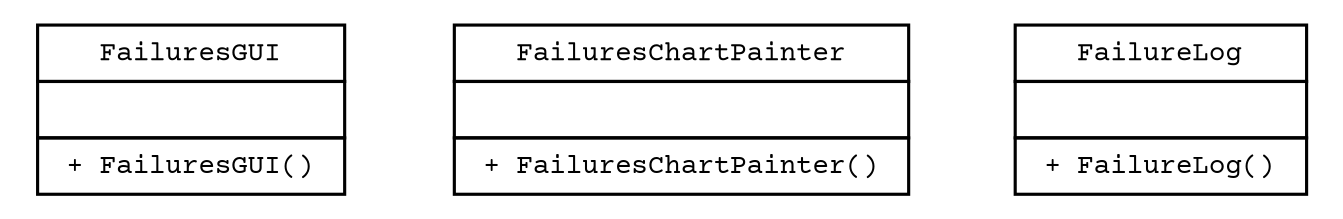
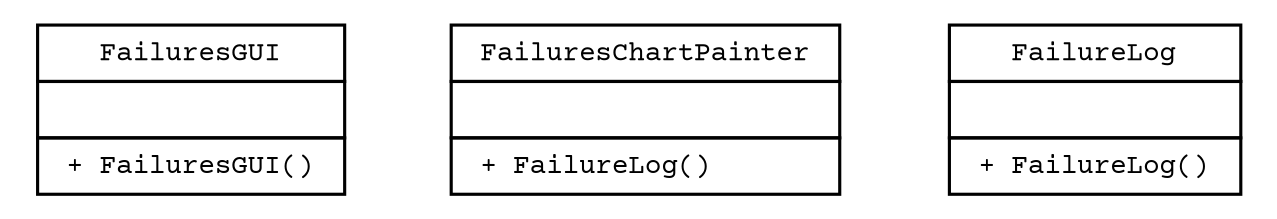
node "FailuresChartPainter": text "+ FailuresChartPainter()" -> "+ FailureLog()"
